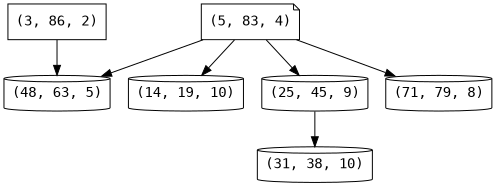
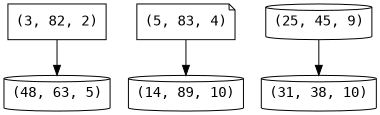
node "(3, 86, 2)": label "(3, 86, 2)" -> "(3, 82, 2)"
edge "(5, 83, 4)" -> "(25, 45, 9)": removed
edge "(5, 83, 4)" -> "(48, 63, 5)": removed
node "(14, 19, 10)": label "(14, 19, 10)" -> "(14, 89, 10)"
node "(71, 79, 8)": removed
